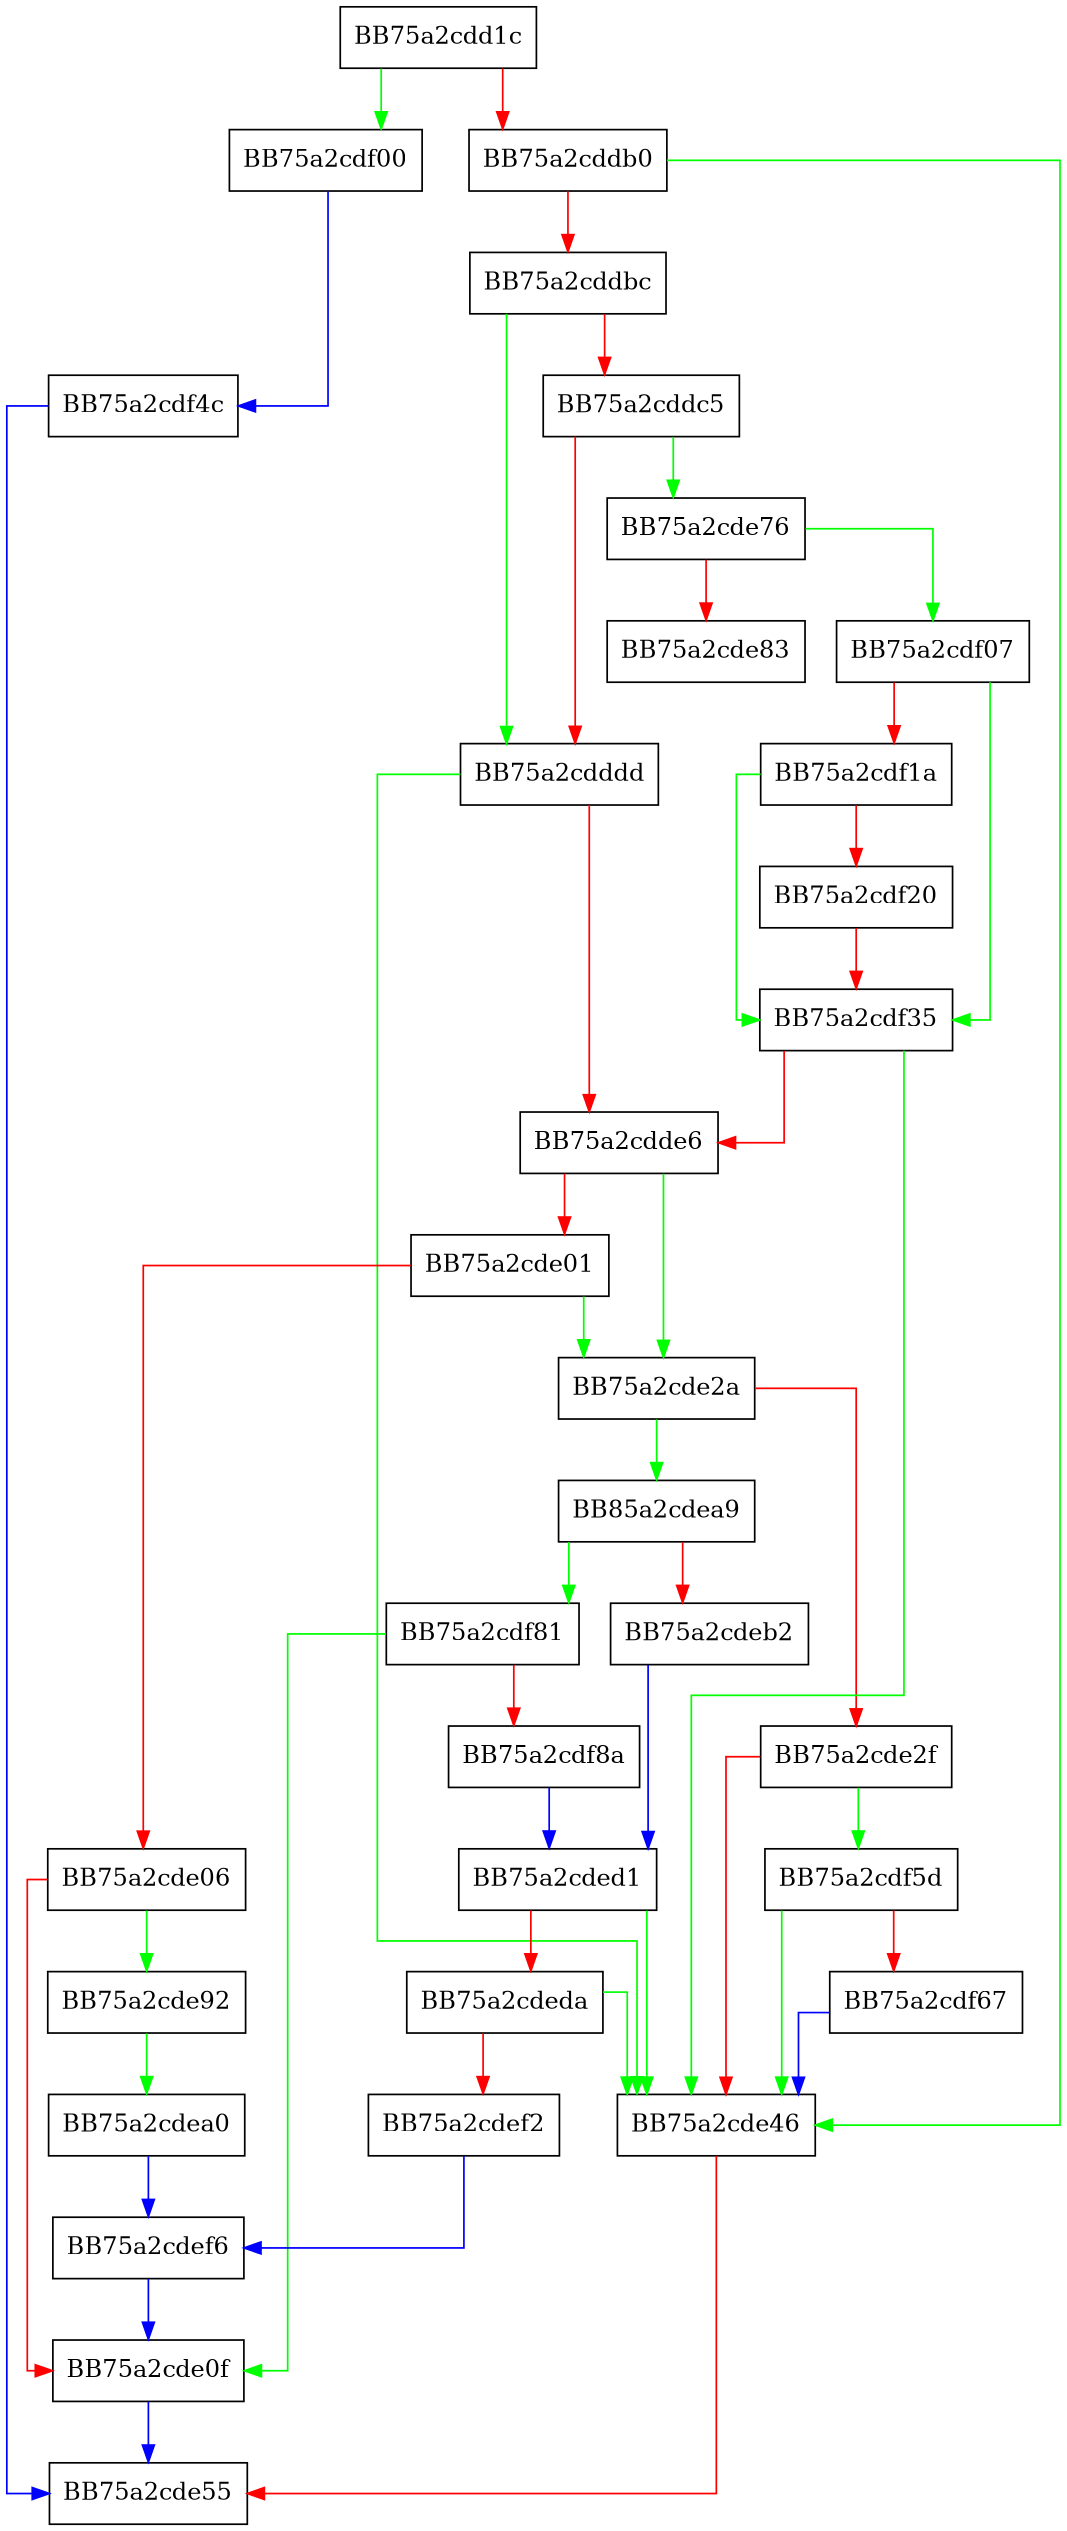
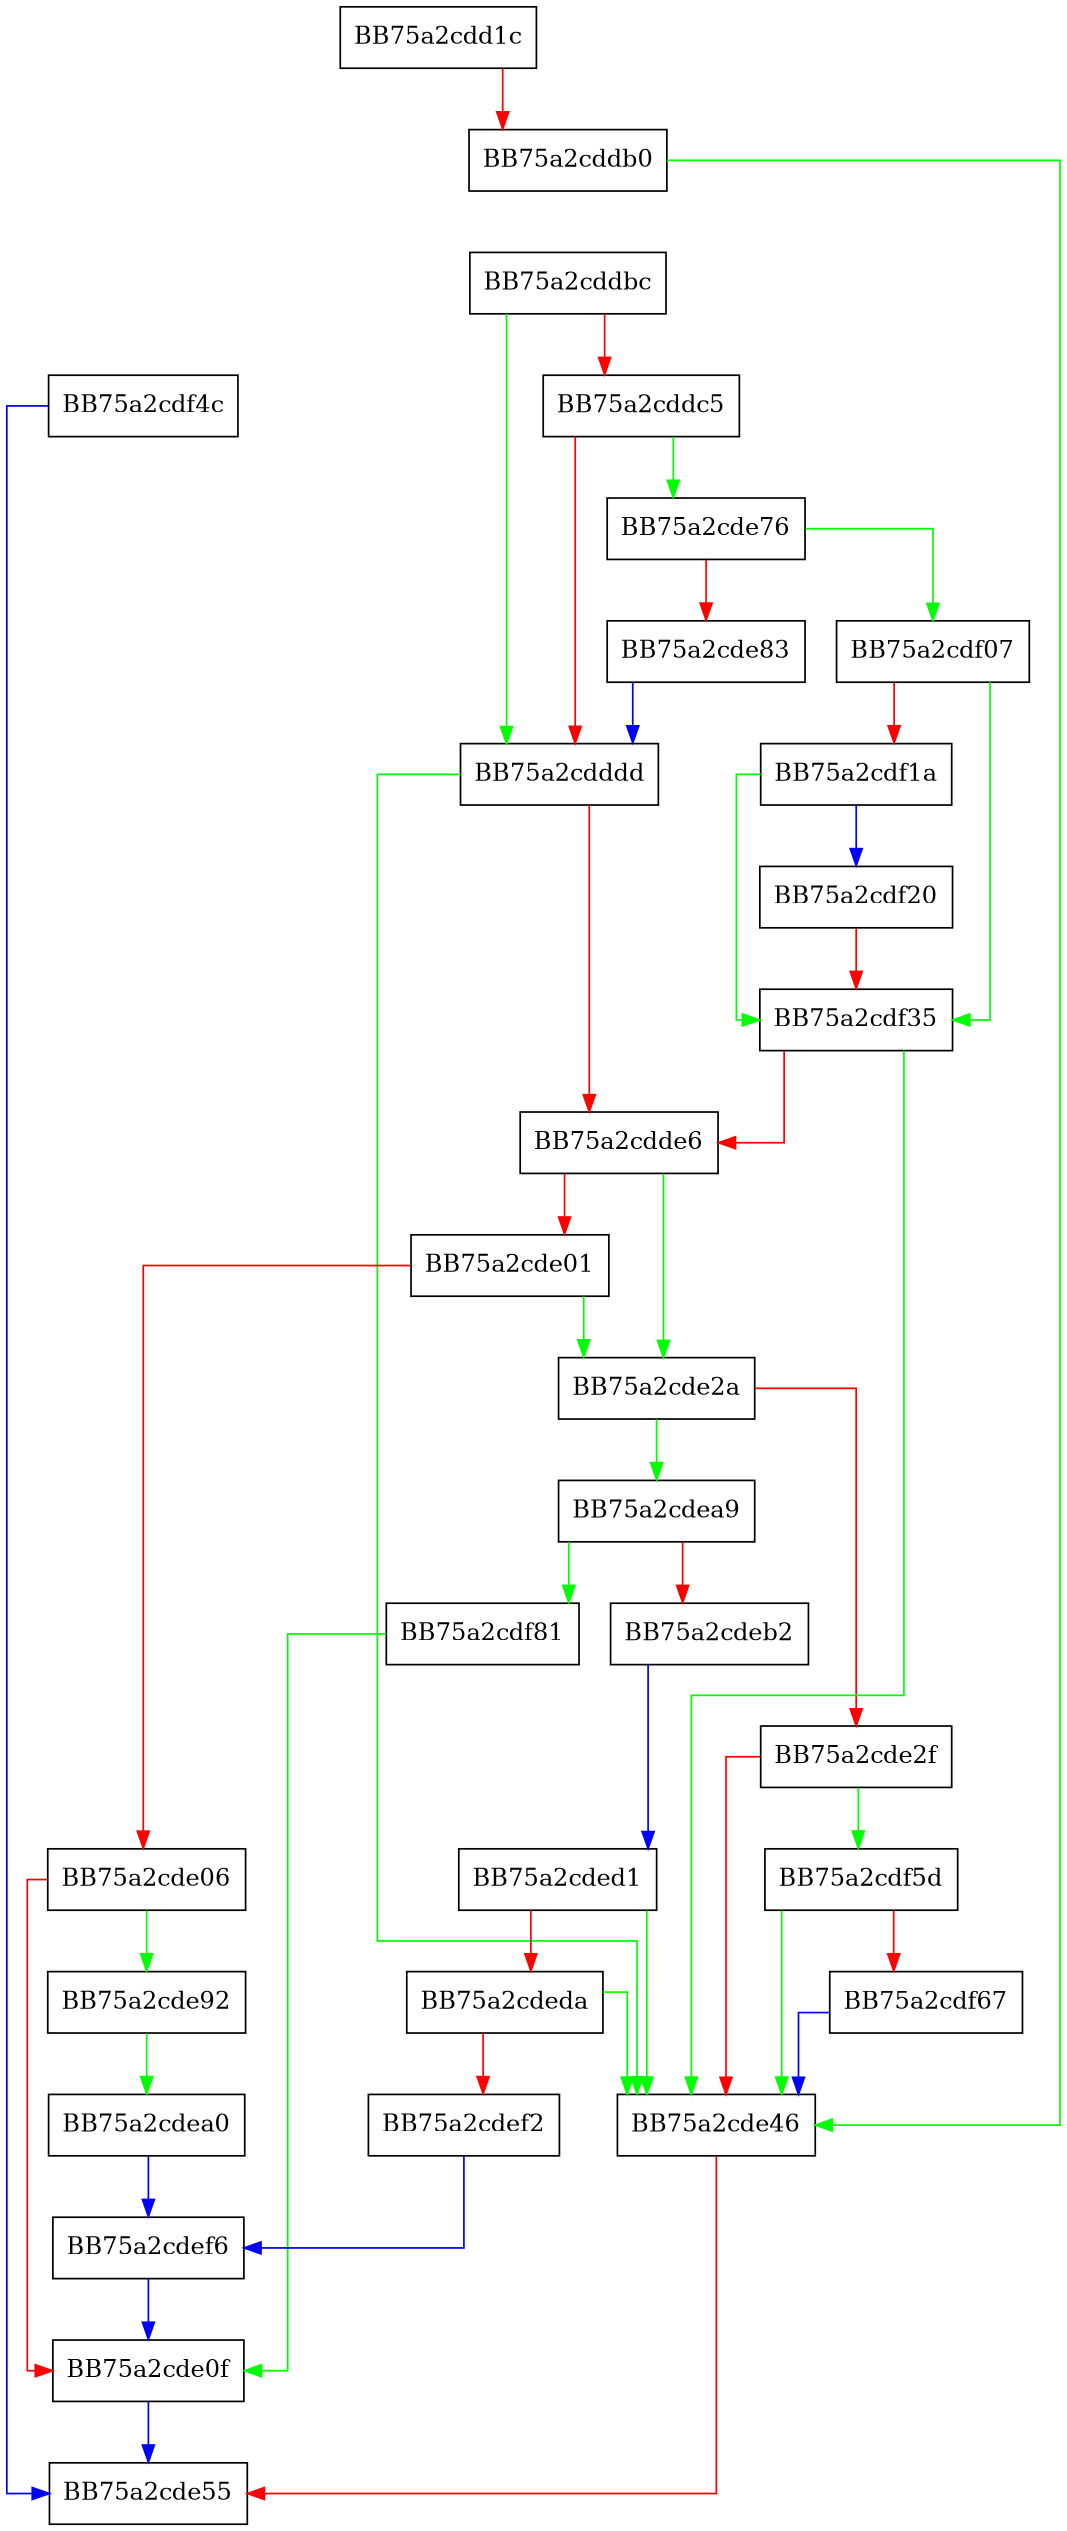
node "BB75a2cdf00": removed
edge "BB75a2cddb0" -> "BB75a2cddbc": removed
edge "BB75a2cde83" -> "BB75a2cdddd": added
edge "BB75a2cdf1a" -> "BB75a2cdf20": color red -> blue
node "BB85a2cdea9": label "BB85a2cdea9" -> "BB75a2cdea9"
node "BB75a2cdf8a": removed
